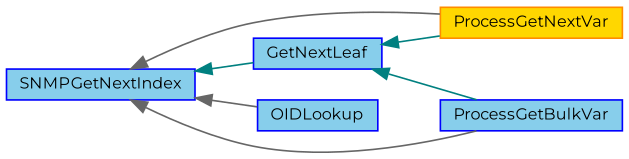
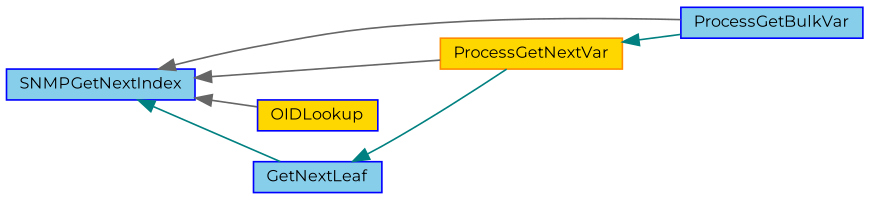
edge "ProcessGetBulkVar" -> "GetNextLeaf": now "ProcessGetBulkVar" -> "ProcessGetNextVar"
node "OIDLookup": fillcolor skyblue -> gold
